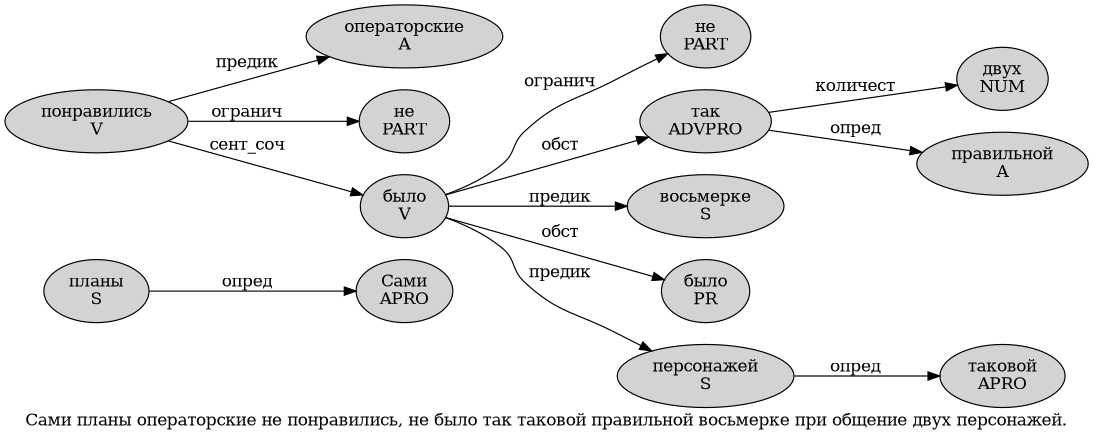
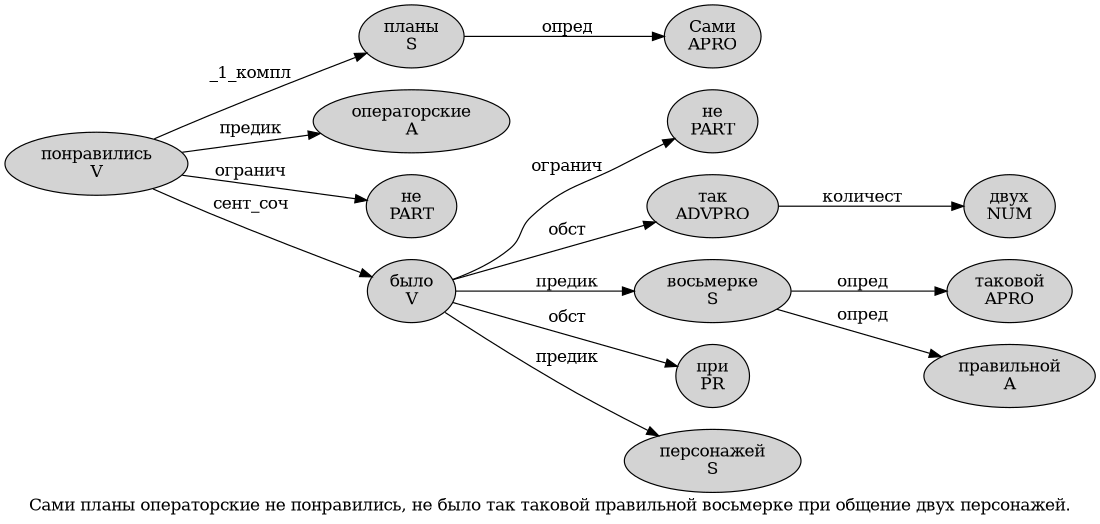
edge "понравились V" -> "планы S": added, label "_1_компл"
edge "так ADVPRO" -> "правильной A": now "восьмерке S" -> "правильной A"
node "было PR": label "было PR" -> "при PR"
edge "персонажей S" -> "таковой APRO": now "восьмерке S" -> "таковой APRO"
